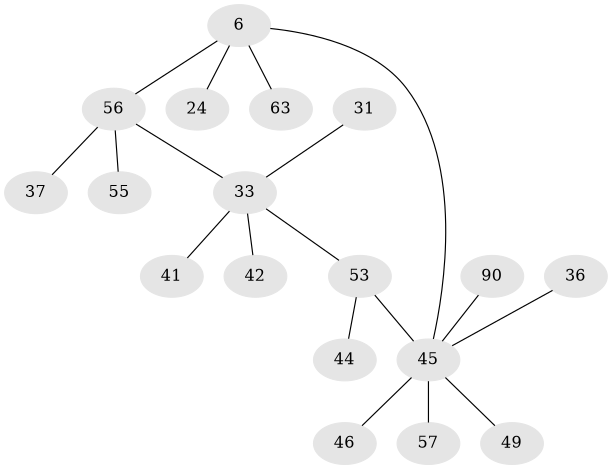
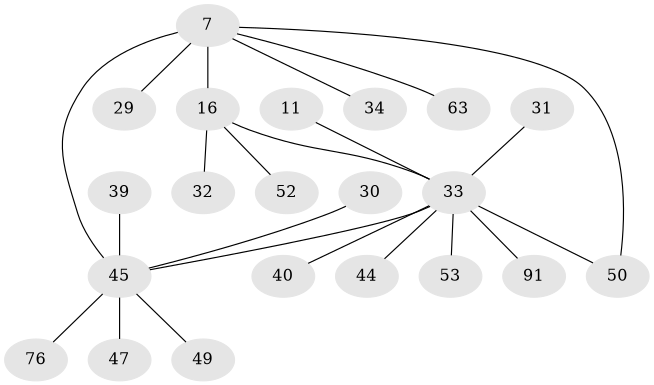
node "6": label "6" -> "7"
node "56": label "56" -> "16"
node "24": label "24" -> "29"
node "11": added
node "34": added
node "37": label "37" -> "32"
node "55": label "55" -> "52"
node "41": label "41" -> "91"
node "42": label "42" -> "40"
node "90": label "90" -> "30"
node "36": label "36" -> "39"
node "50": added
edge "53" -- "44": now "33" -- "44"
edge "53" -- "45": now "33" -- "45"
node "46": label "46" -> "76"
node "57": label "57" -> "47"
